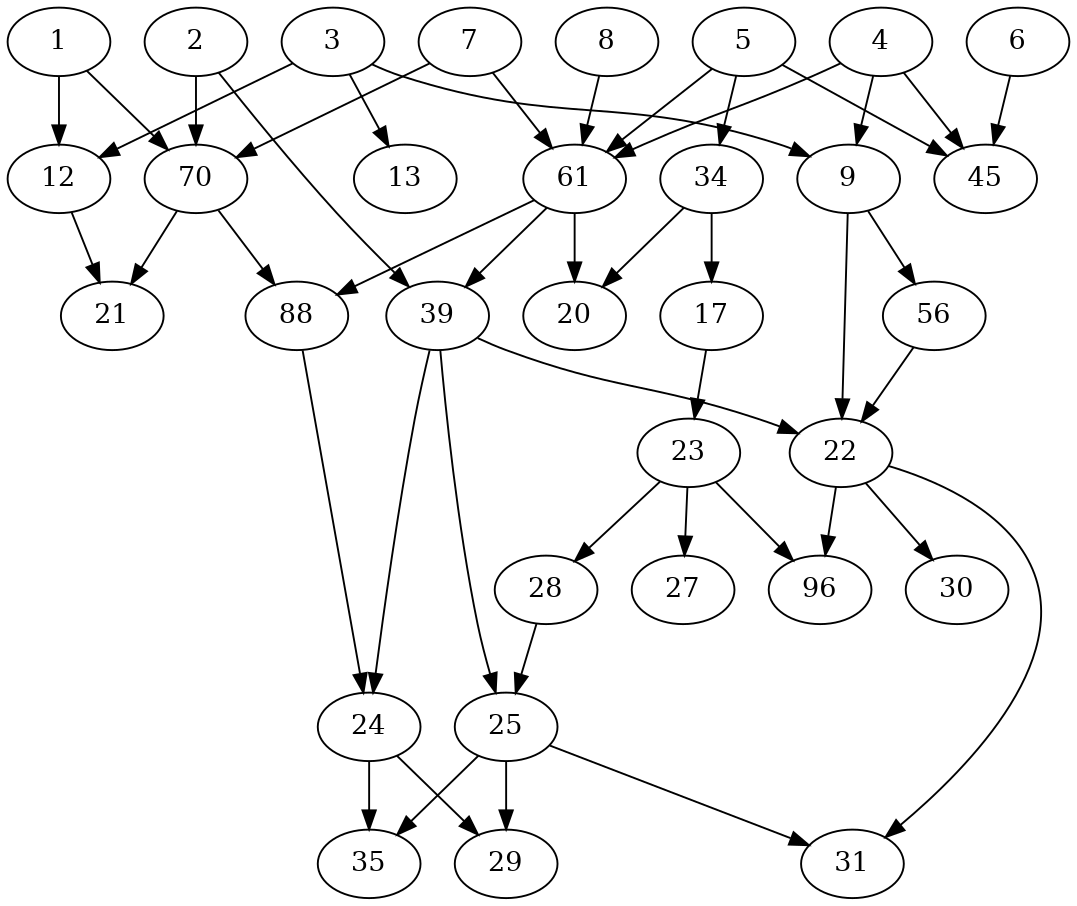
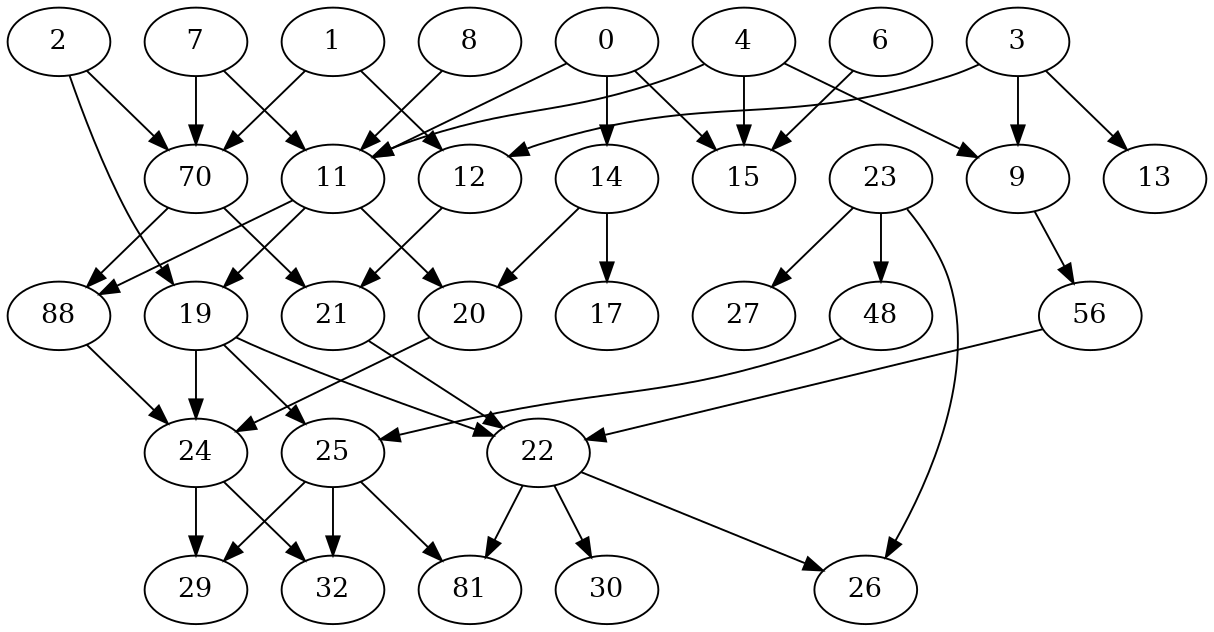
node "5": label "5" -> "0"
node "61": label "61" -> "11"
node "34": label "34" -> "14"
node "45": label "45" -> "15"
edge "9" -> "22": now "21" -> "22"
node "39": label "39" -> "19"
edge "20" -> "24": added
edge "17" -> "23": removed
node "28": label "28" -> "48"
node "96": label "96" -> "26"
node "35": label "35" -> "32"
node "31": label "31" -> "81"
